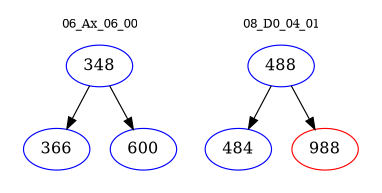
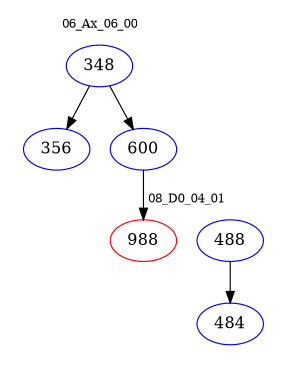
edge "488" -> "988": now "600" -> "988"
node "366": label "366" -> "356"
